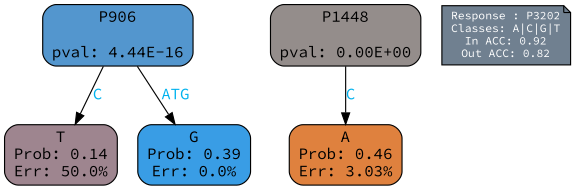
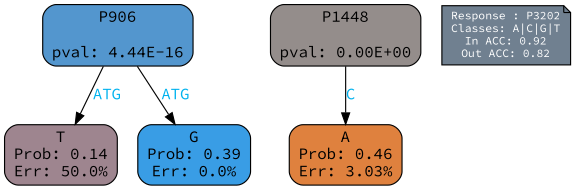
edge "P906 pval: 4.44E-16" -> "T Prob: 0.14 Err: 50.0%": label "C" -> "ATG"
